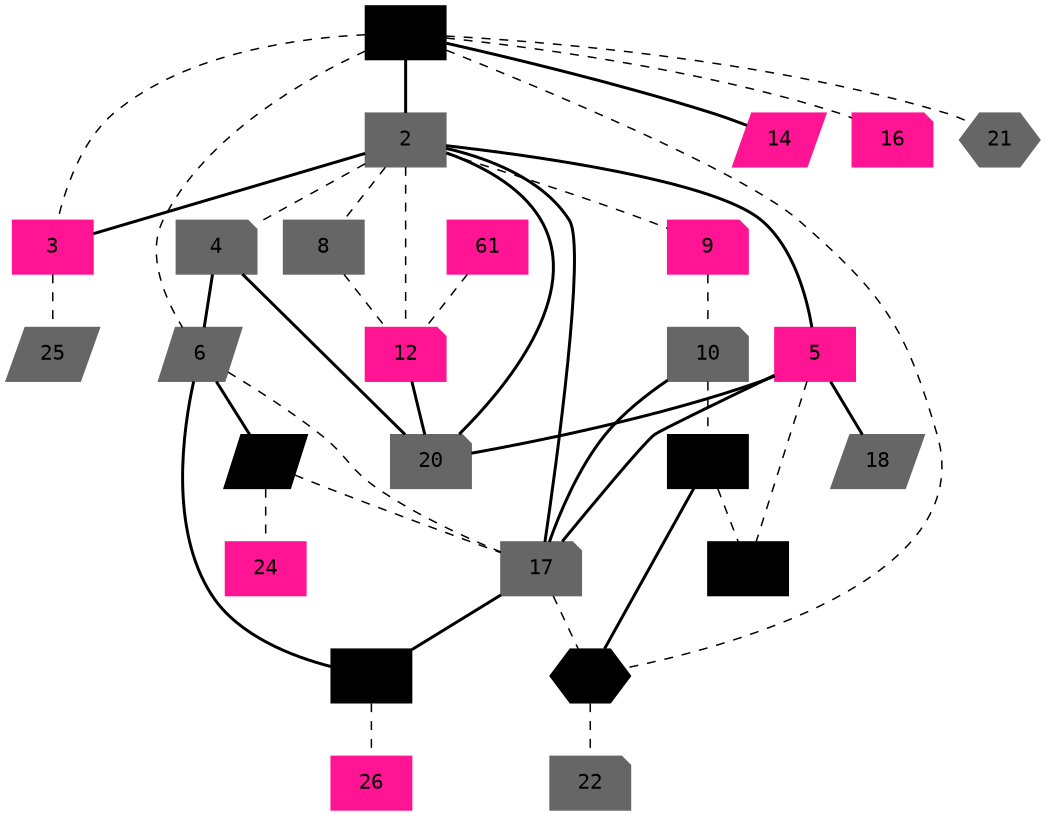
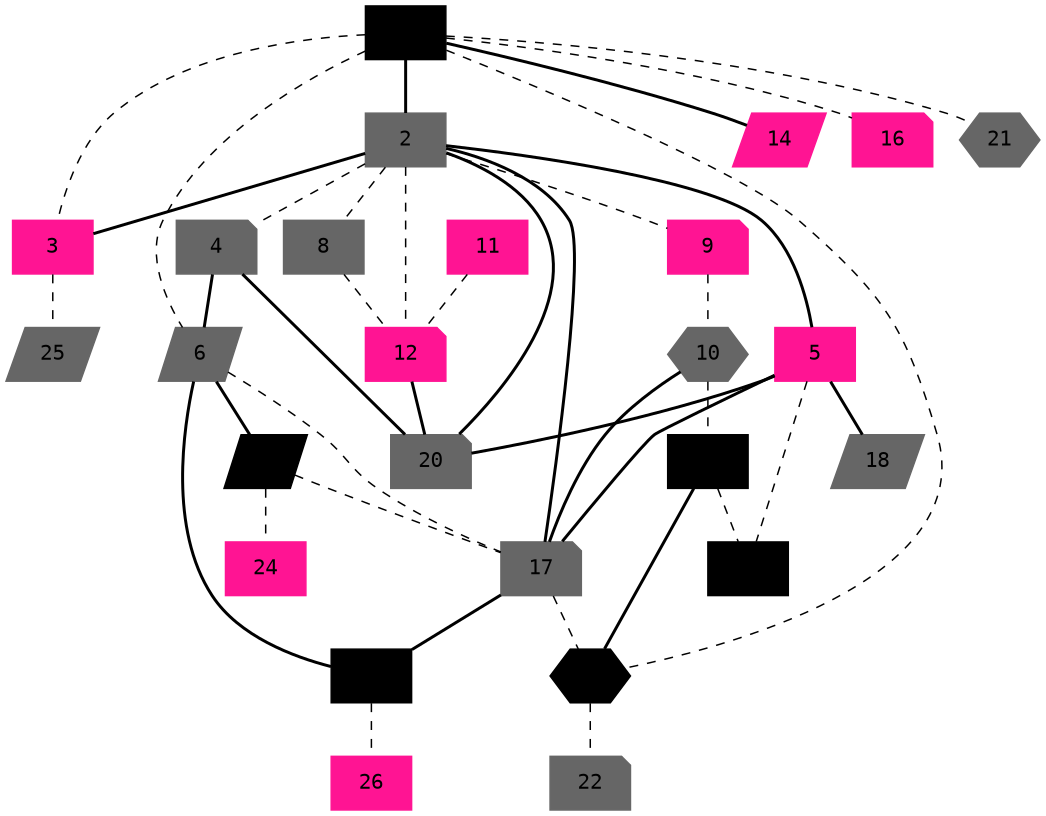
node "61": label "61" -> "11"
node "10": shape note -> hexagon
